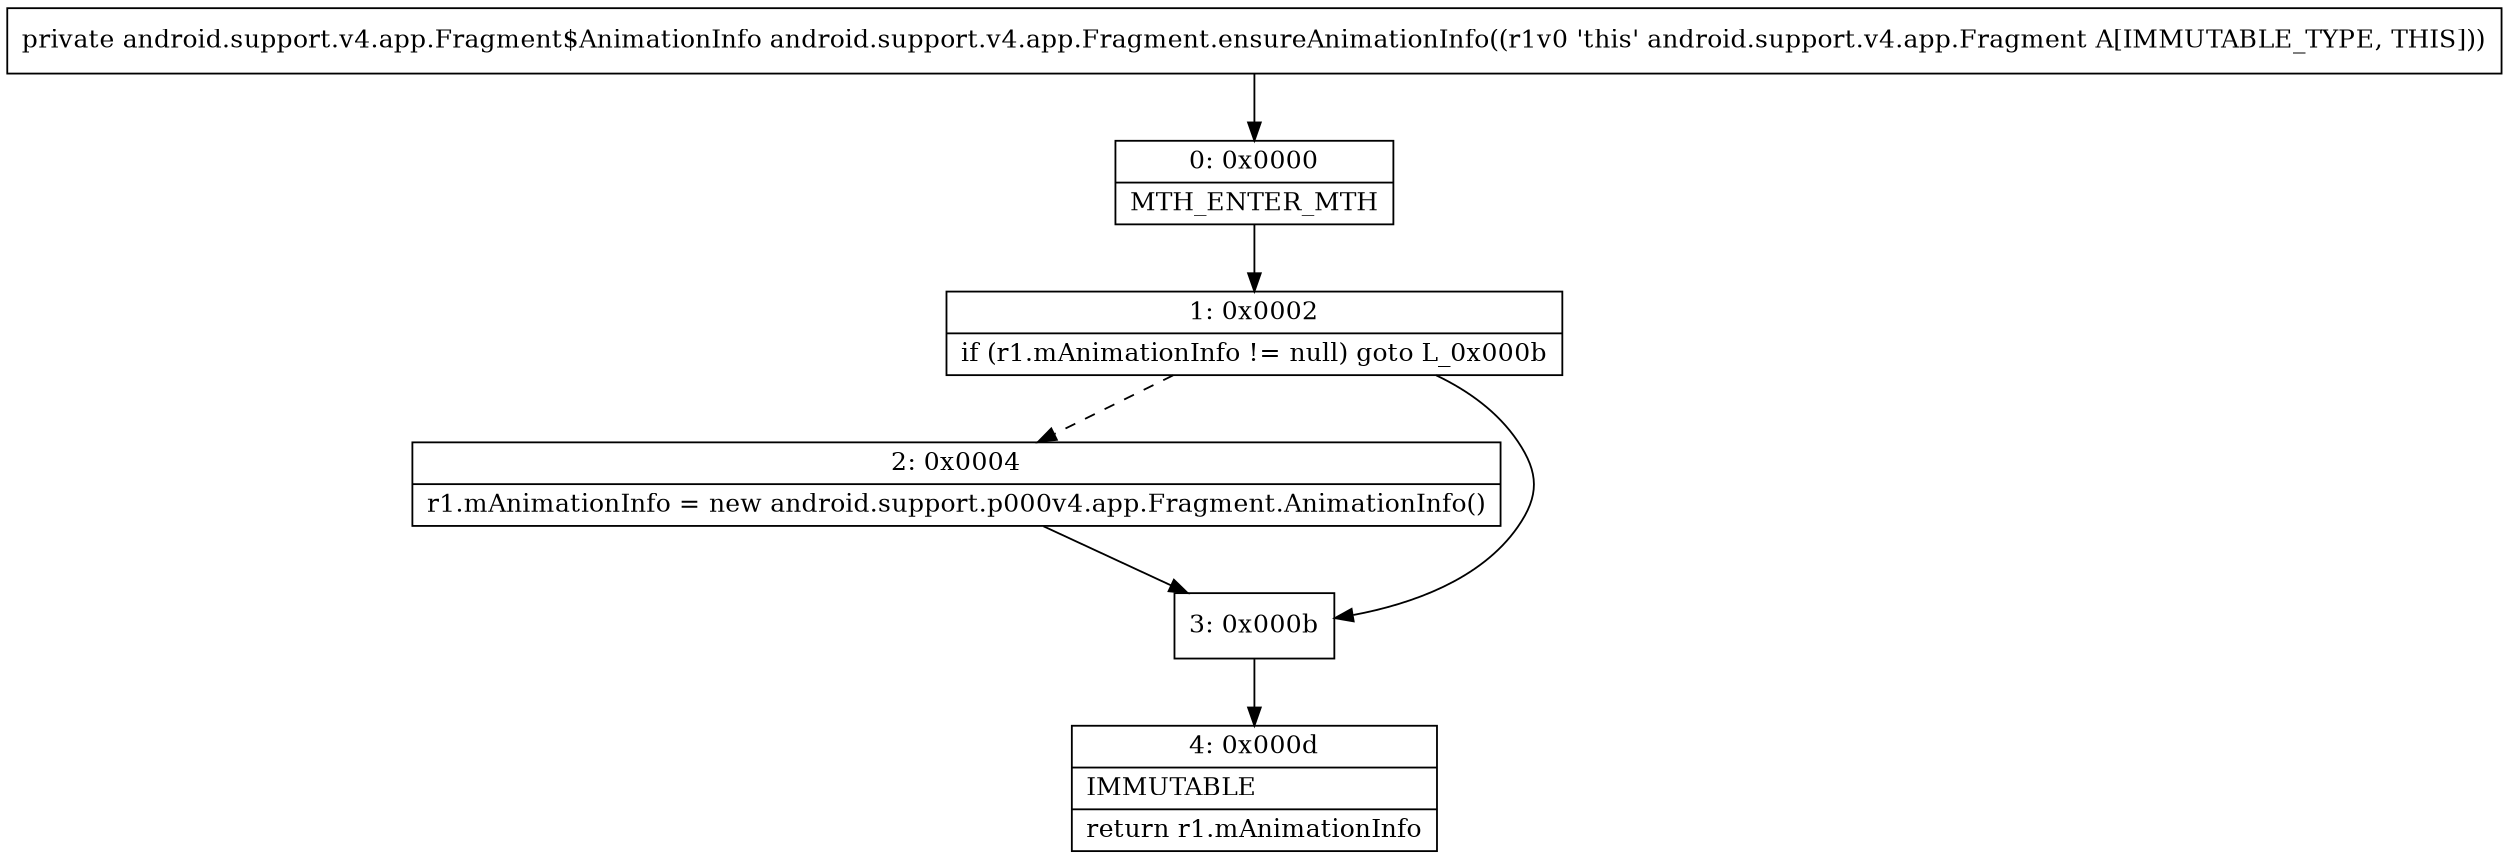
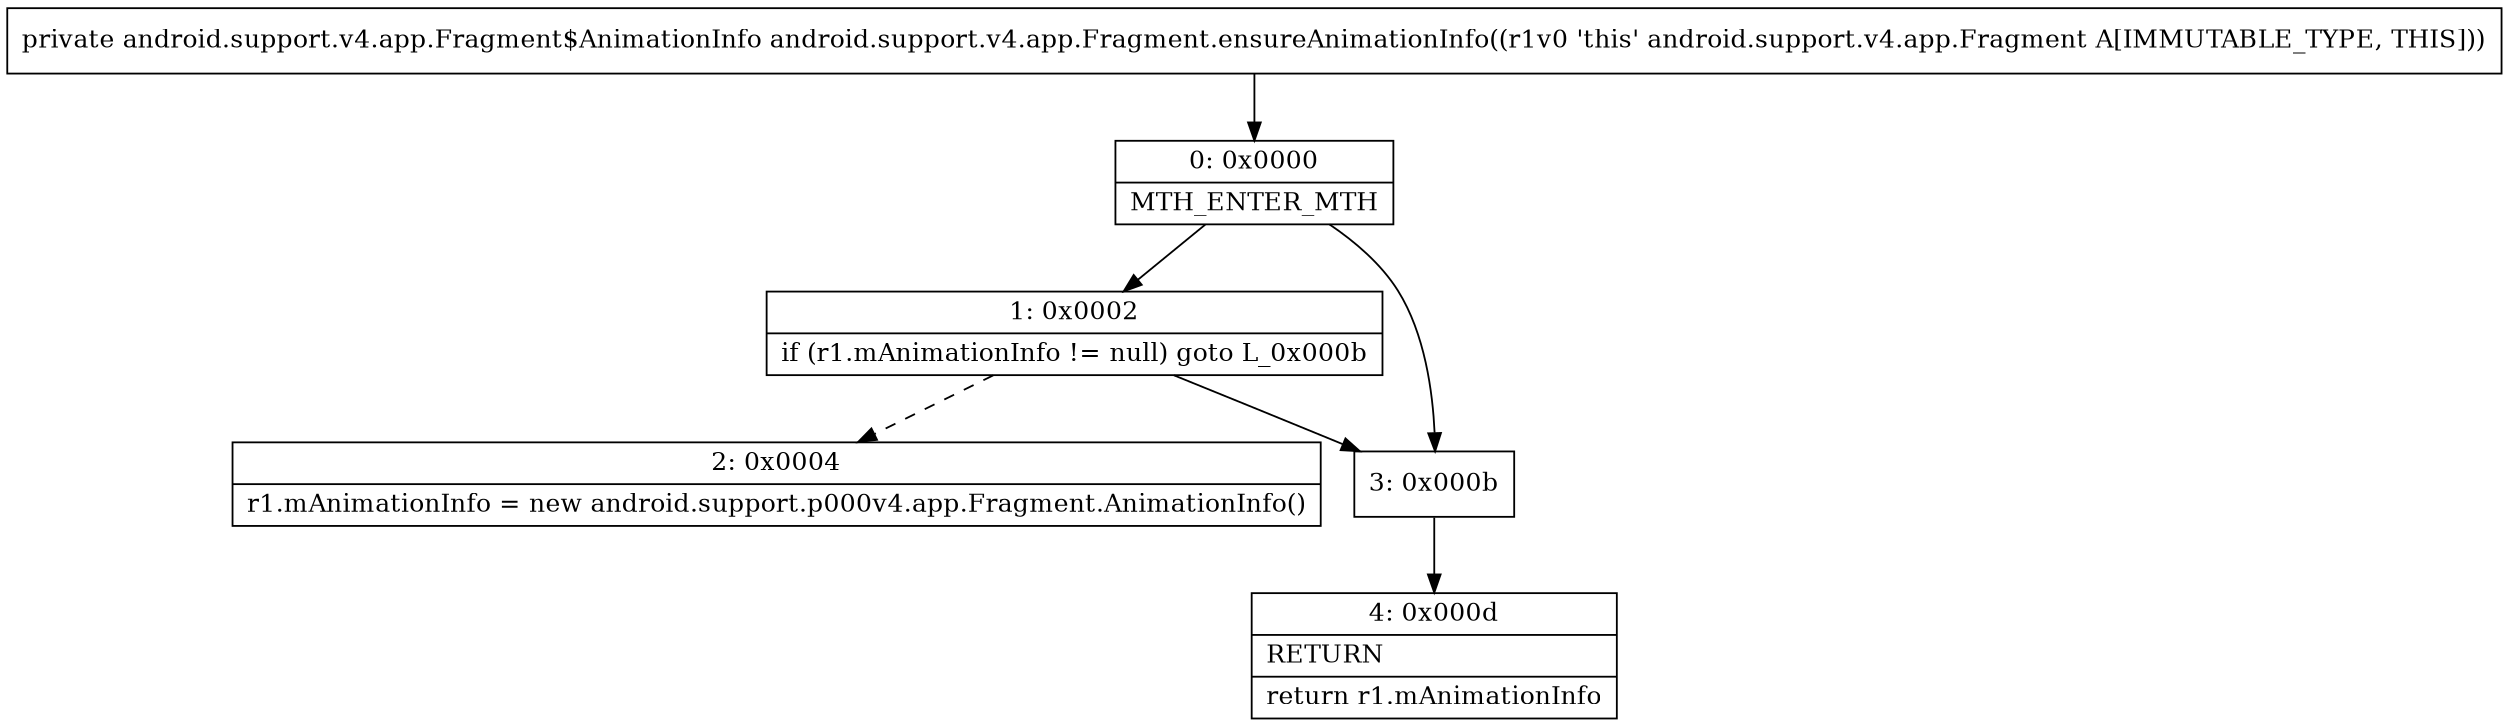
edge "2: 0x0004" -> "3: 0x000b": now "0: 0x0000" -> "3: 0x000b"
node "4: 0x000d": text "IMMUTABLE" -> "RETURN"
